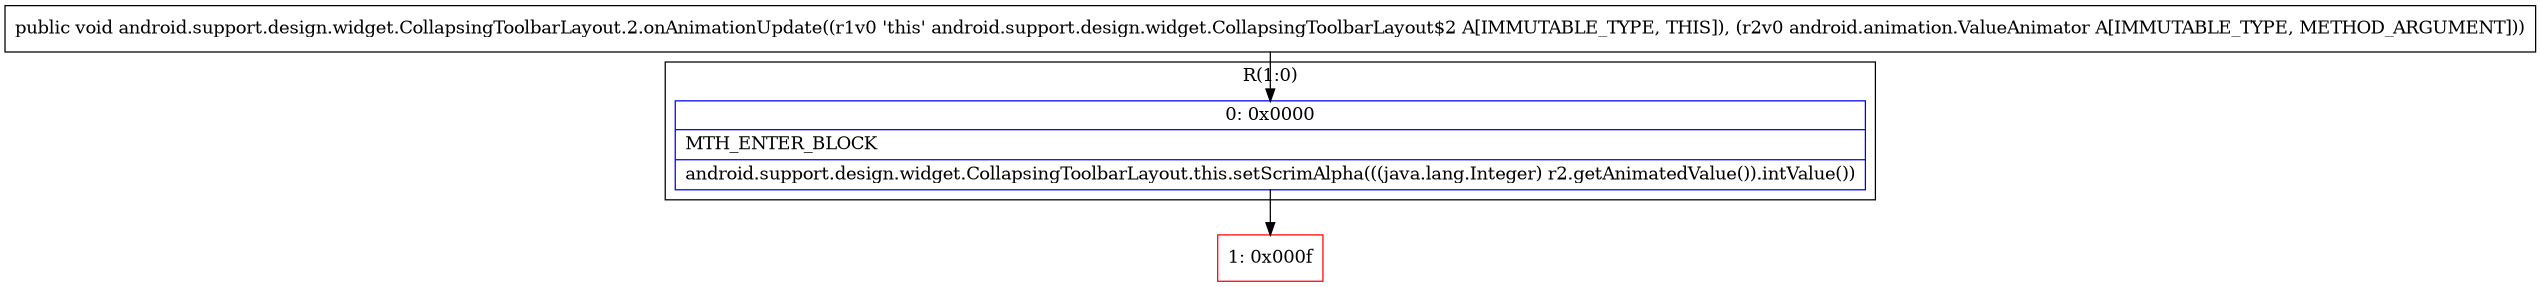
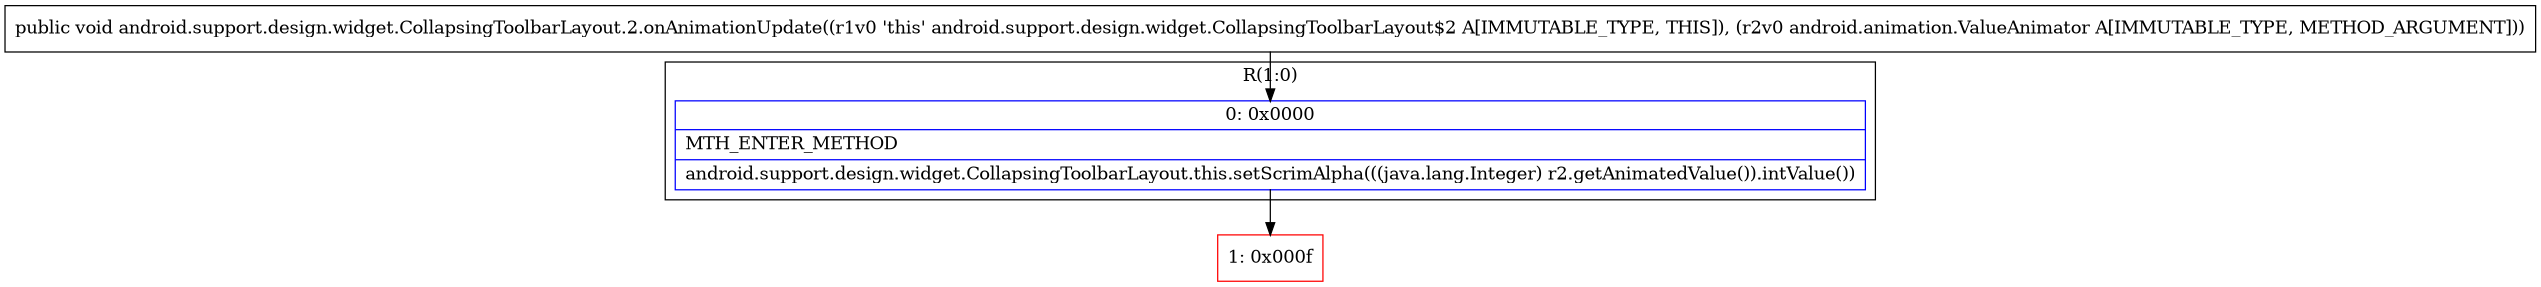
node "0: 0x0000": text "MTH_ENTER_BLOCK" -> "MTH_ENTER_METHOD"
